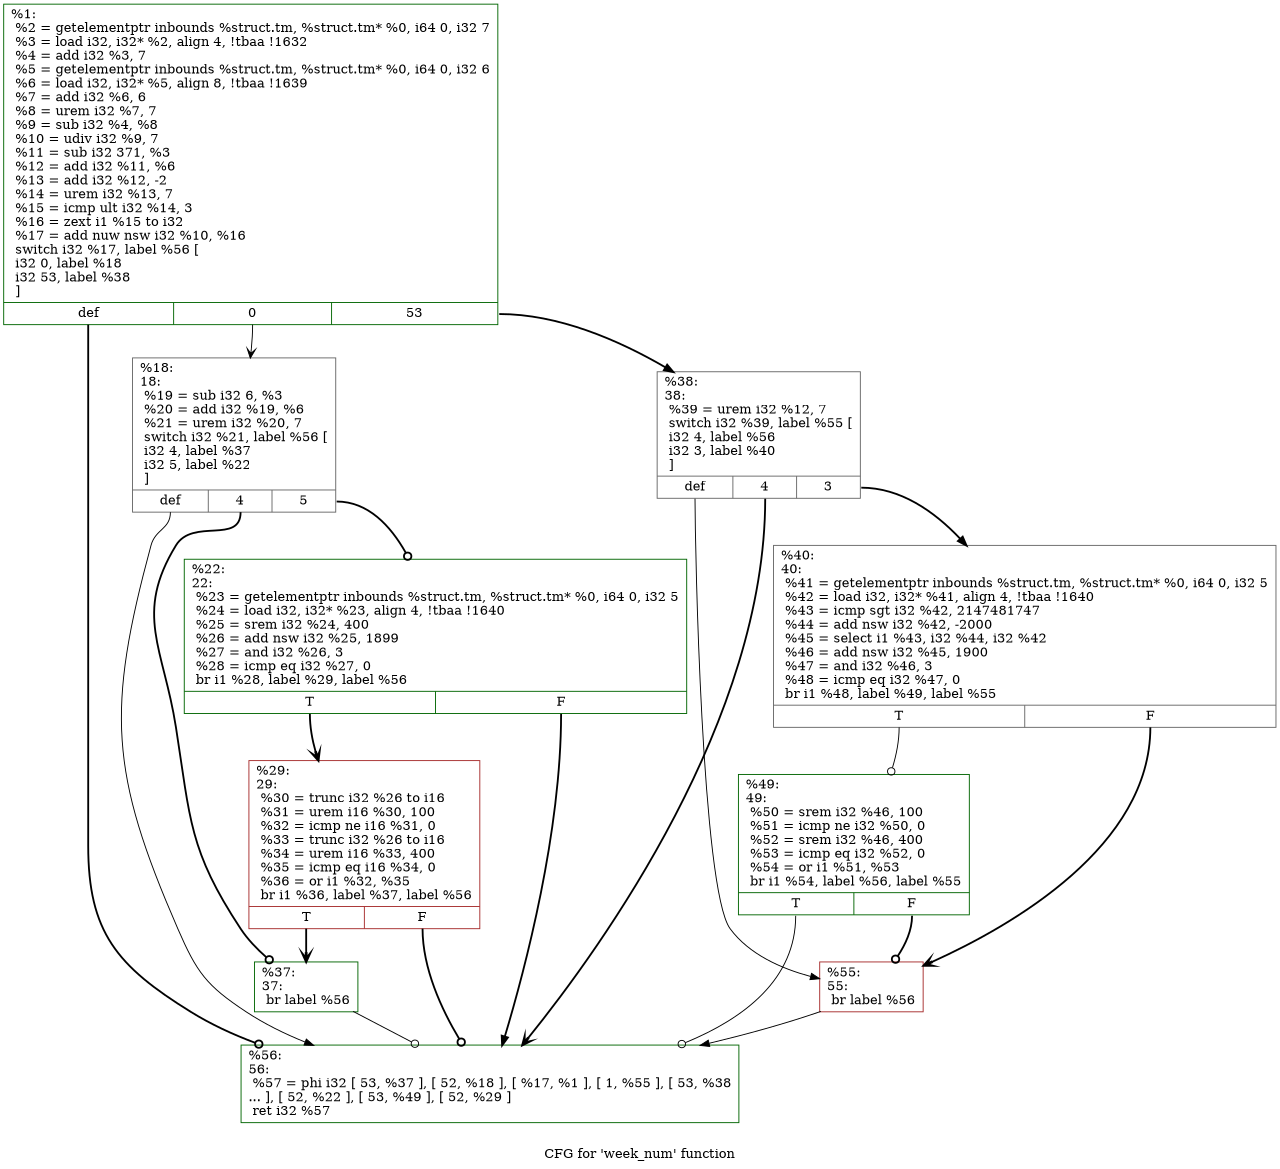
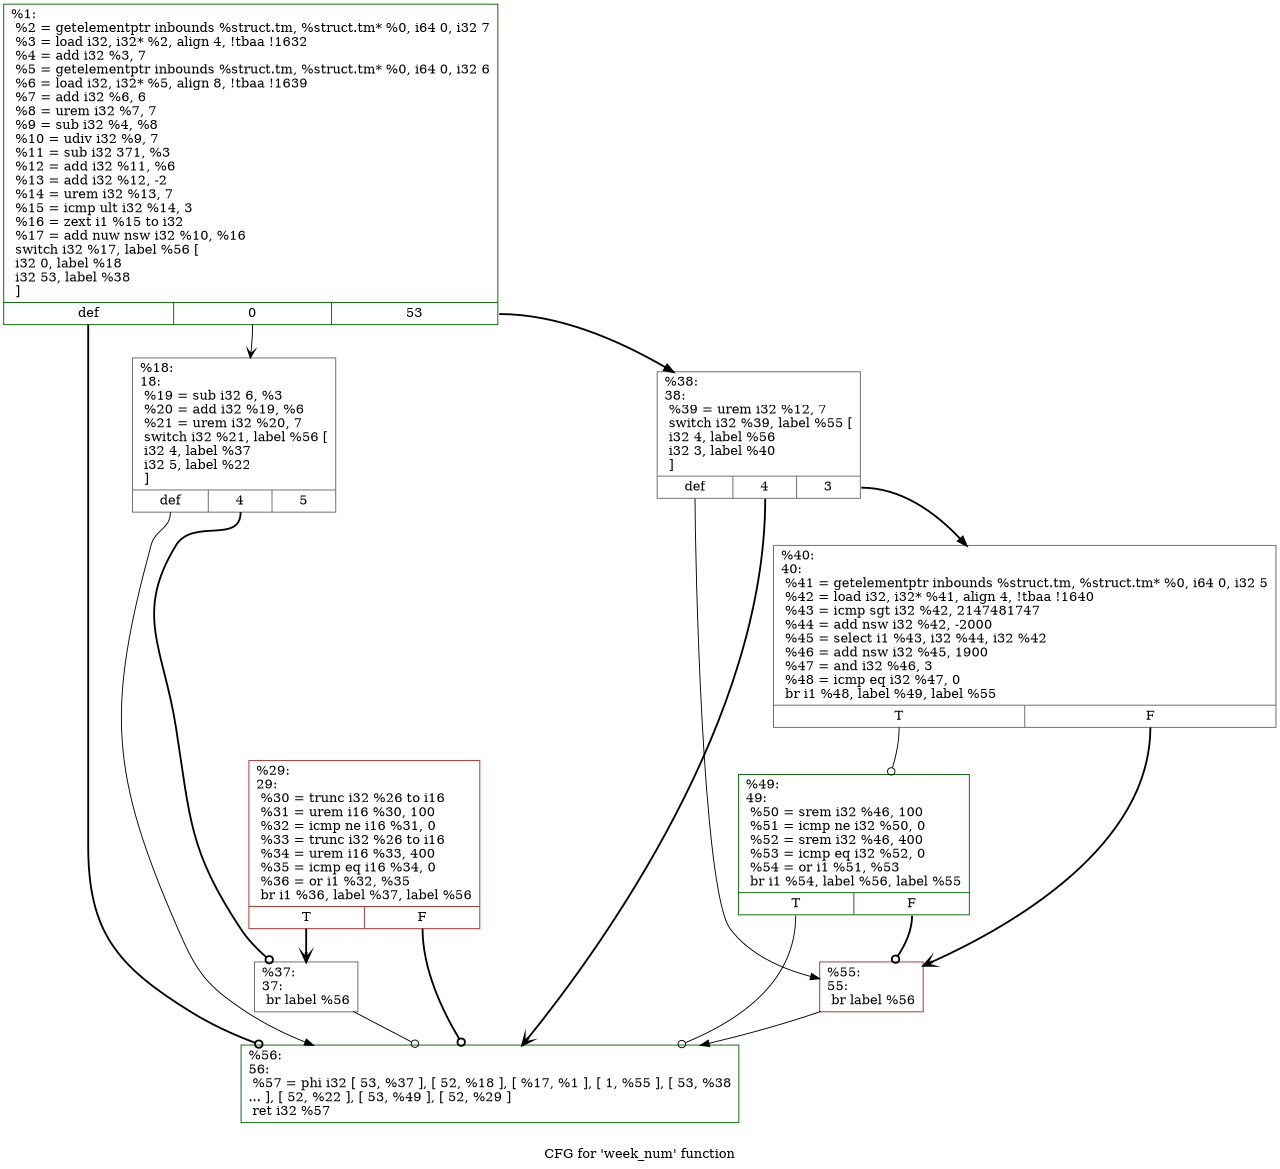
node "%22:": removed
node "%37:": color darkgreen -> gray40
